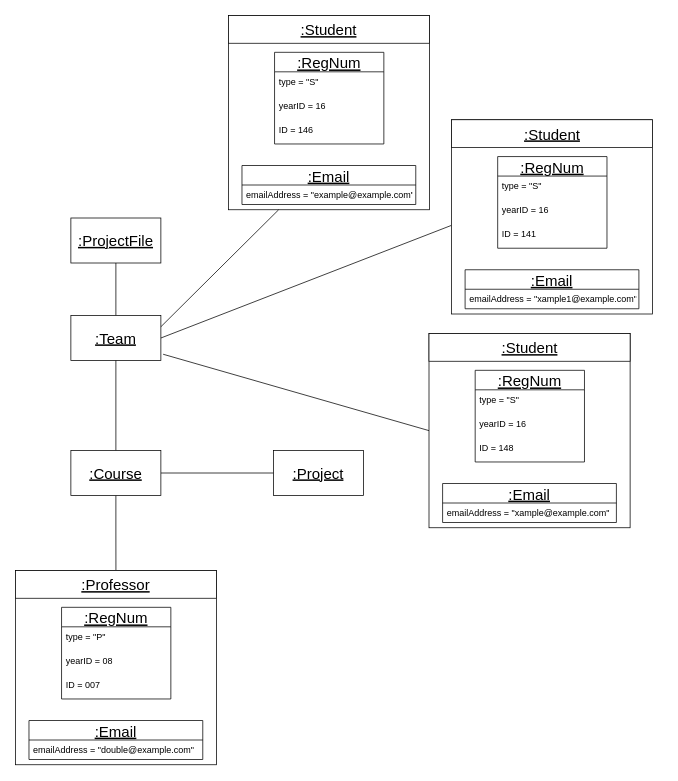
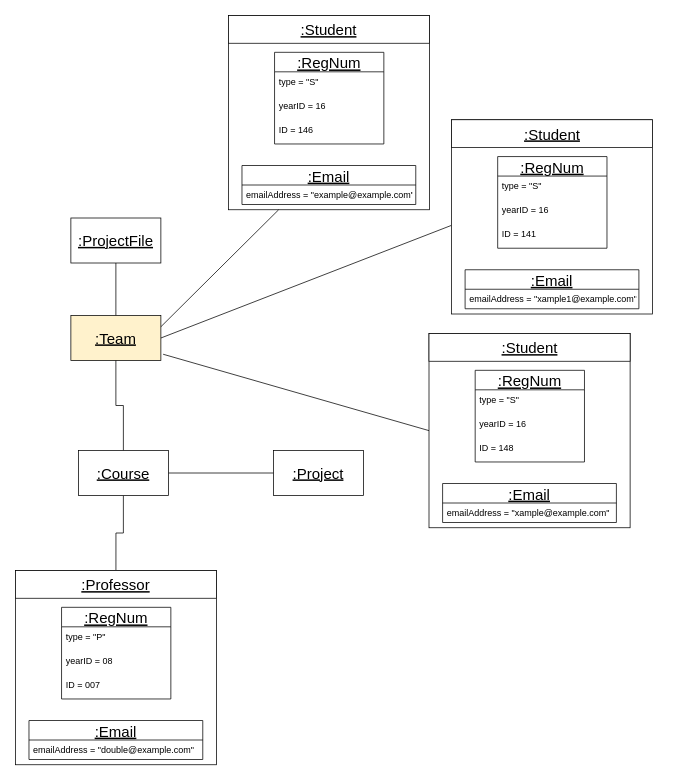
node ":Team": fillcolor #ffffff -> #fff2cc
node ":Course": moved (116, 473) -> (123, 473)
